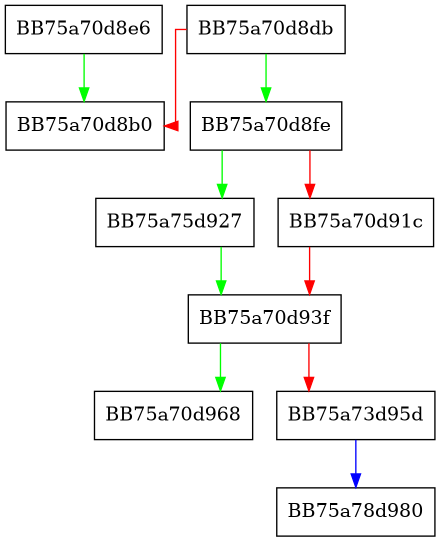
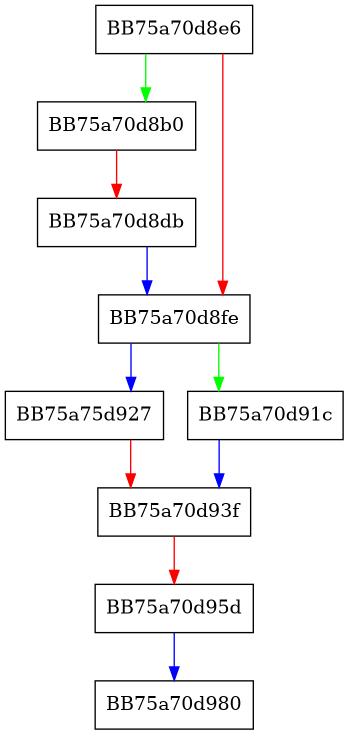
edge "BB75a70d8db" -> "BB75a70d8fe": color green -> blue
edge "BB75a70d8db" -> "BB75a70d8b0": reversed
edge "BB75a70d8fe" -> "BB75a75d927": color green -> blue
edge "BB75a70d8e6" -> "BB75a70d8fe": added
edge "BB75a70d8fe" -> "BB75a70d91c": color red -> green
edge "BB75a75d927" -> "BB75a70d93f": color green -> red
edge "BB75a70d91c" -> "BB75a70d93f": color red -> blue
node "BB75a70d968": removed
node "BB75a73d95d": label "BB75a73d95d" -> "BB75a70d95d"
node "BB75a78d980": label "BB75a78d980" -> "BB75a70d980"
